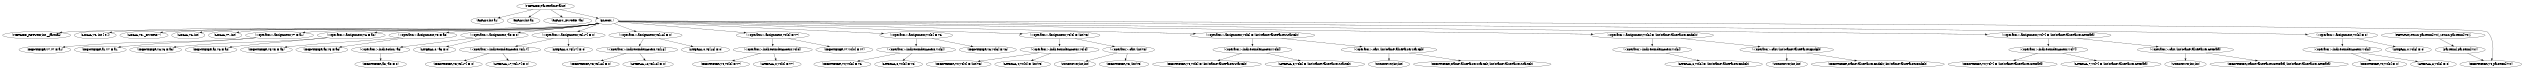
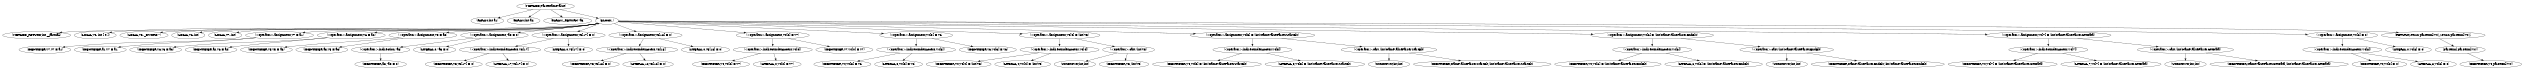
node "(PARAM,_DWORD *a3)": label "(PARAM,_DWORD *a3)" -> "(PARAM,_RETURN *a3)"
edge "(BLOCK,,)" -> "(IDENTIFIER,v4,parsexml(v4))": now "(BLOCK,,)" -> "(RETURN,return parsexml(v4);,return parsexml(v4);)"
node "(IDENTIFIER,v4,v4[6] = (int)NameValueParserEndElt)": added
